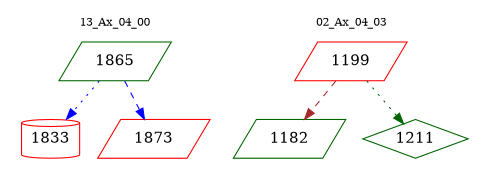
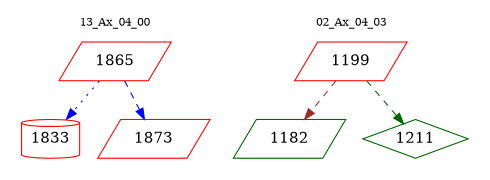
node "1865": color darkgreen -> red
edge "1199" -> "1211": style dotted -> dashed
